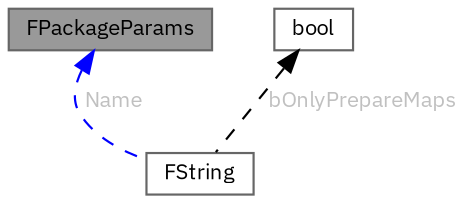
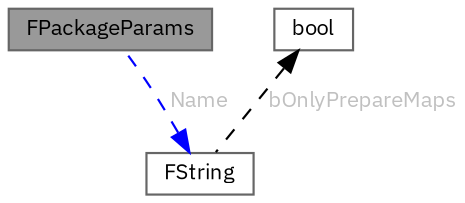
edge "FString" -> "FPackageParams": reversed
